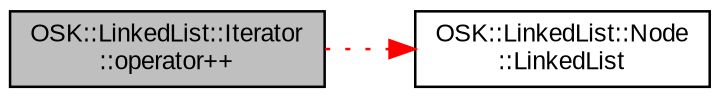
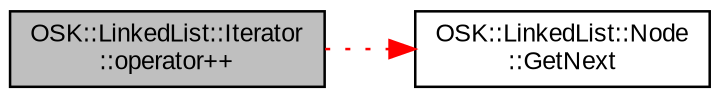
node "OSK::LinkedList::Node ::LinkedList": label "OSK::LinkedList::Node ::LinkedList" -> "OSK::LinkedList::Node ::GetNext"
